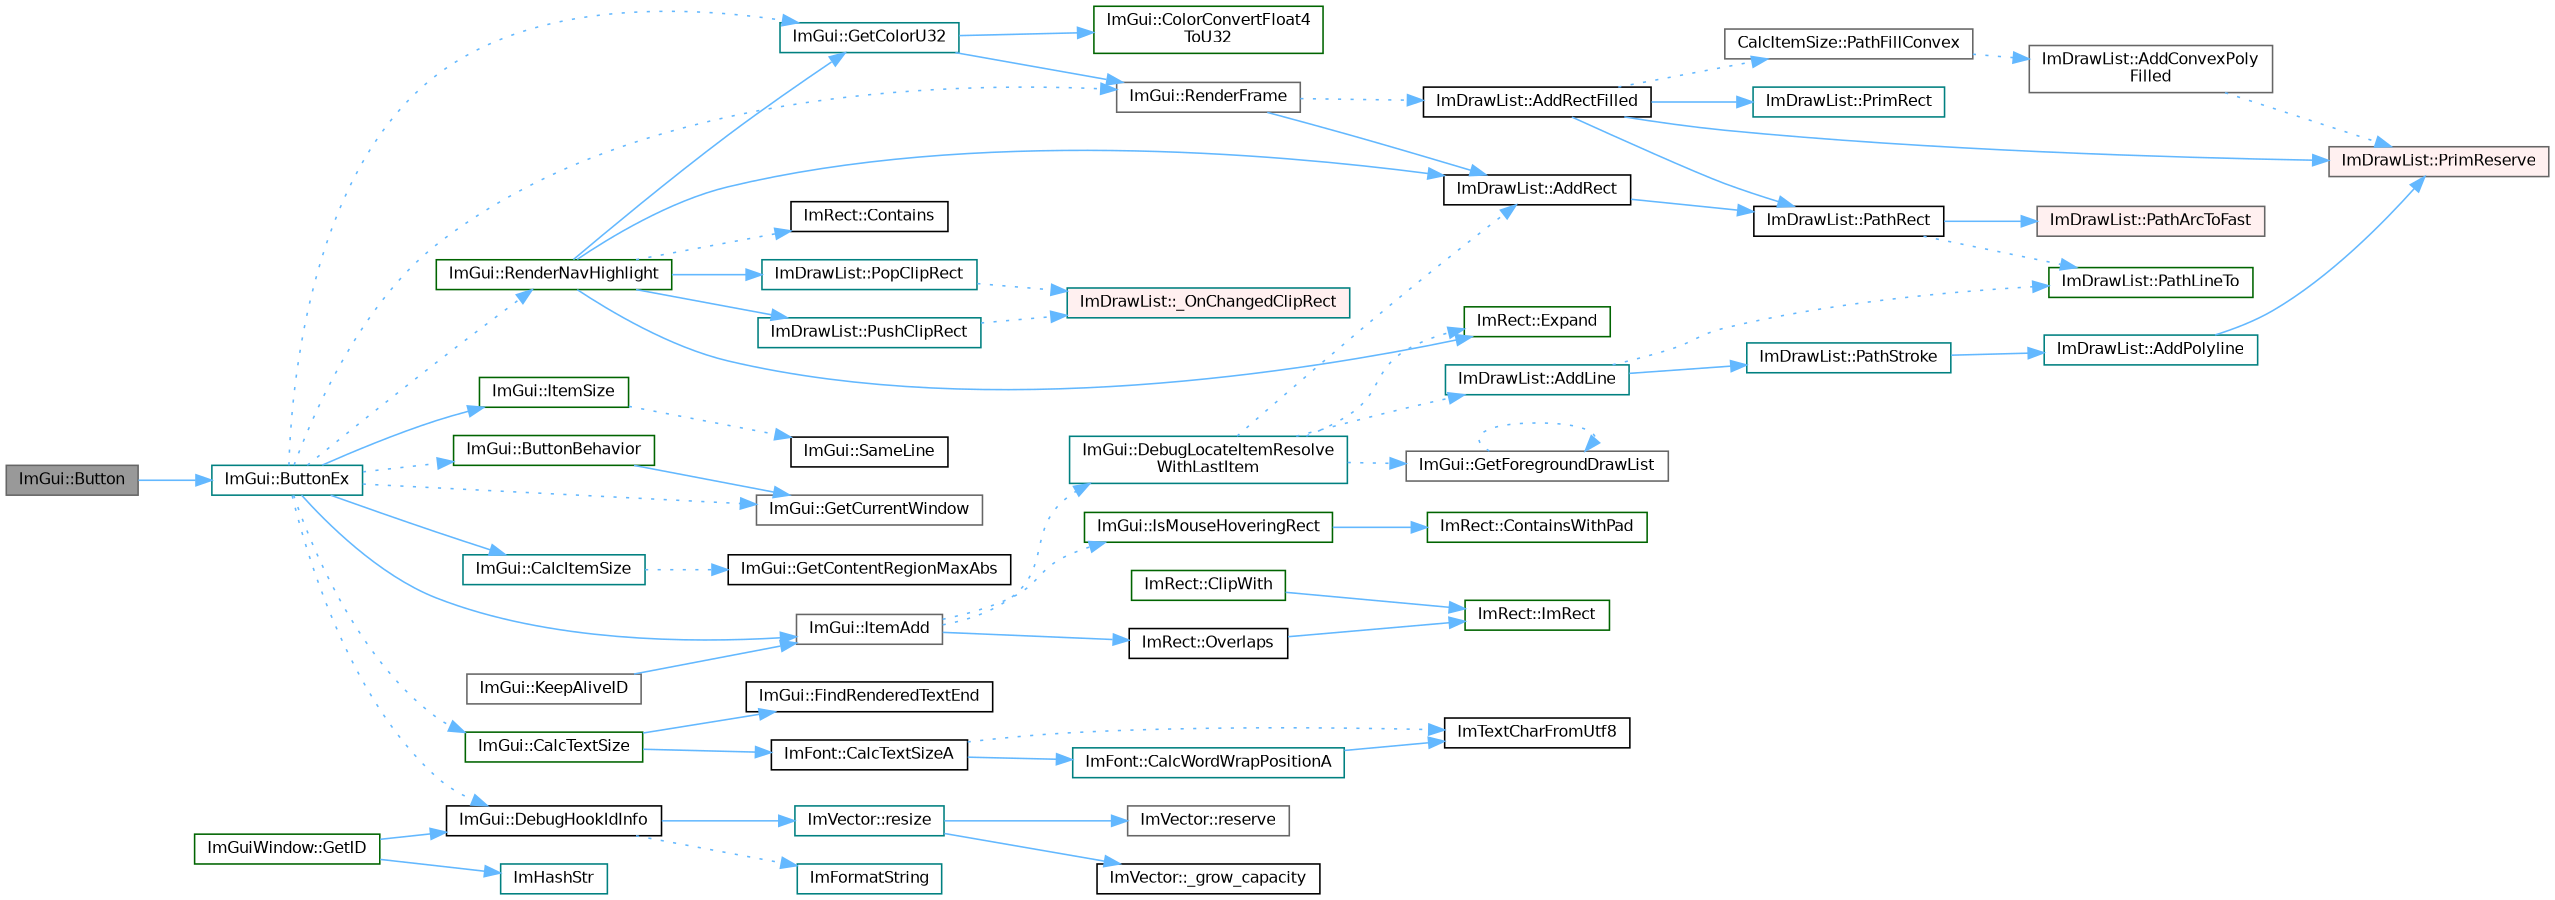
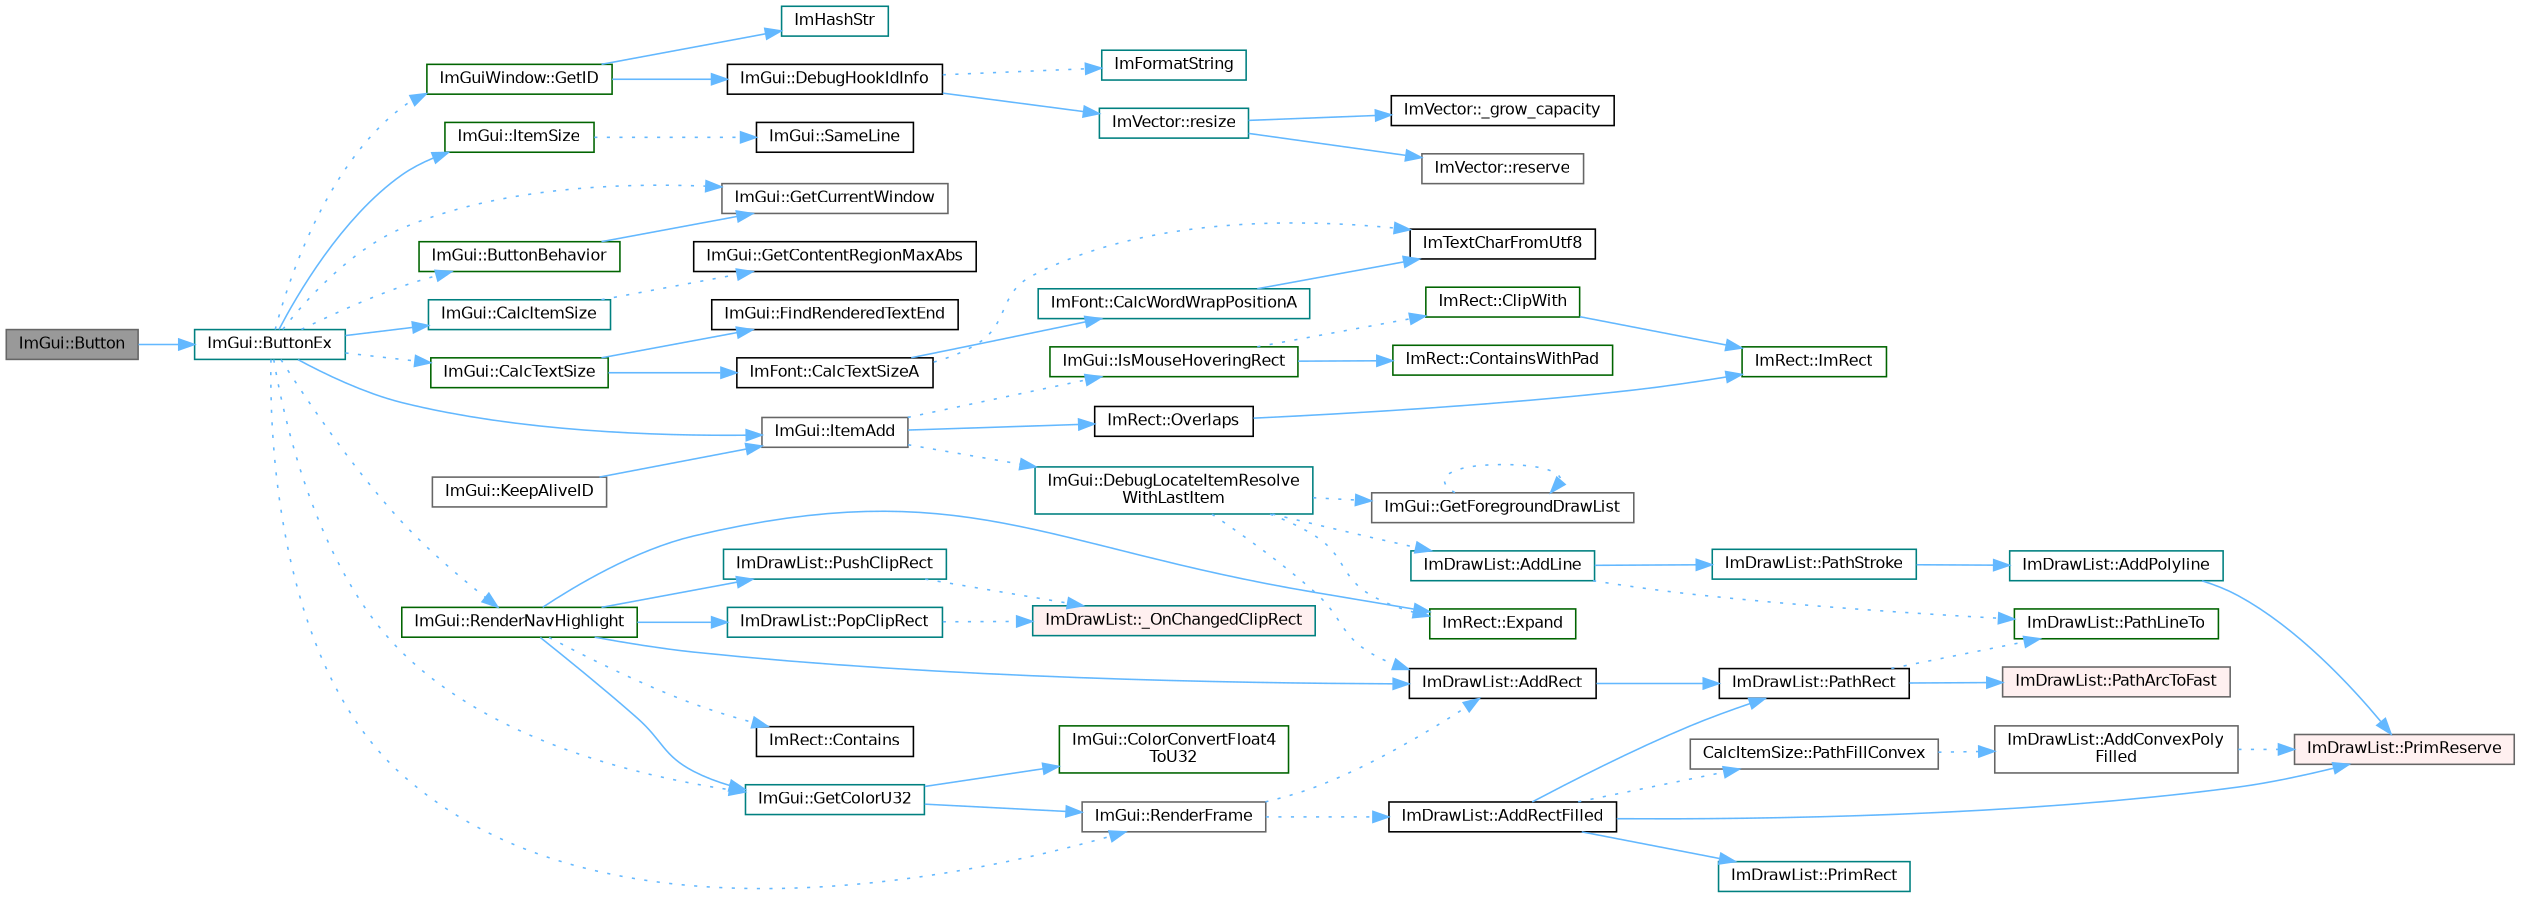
edge "ImGui::RenderFrame" -> "ImDrawList::AddRect": style solid -> dotted
edge "ImGui::IsMouseHoveringRect" -> "ImRect::ClipWith": added
edge "ImGui::ButtonEx" -> "ImGui::DebugHookIdInfo": now "ImGui::ButtonEx" -> "ImGuiWindow::GetID"
